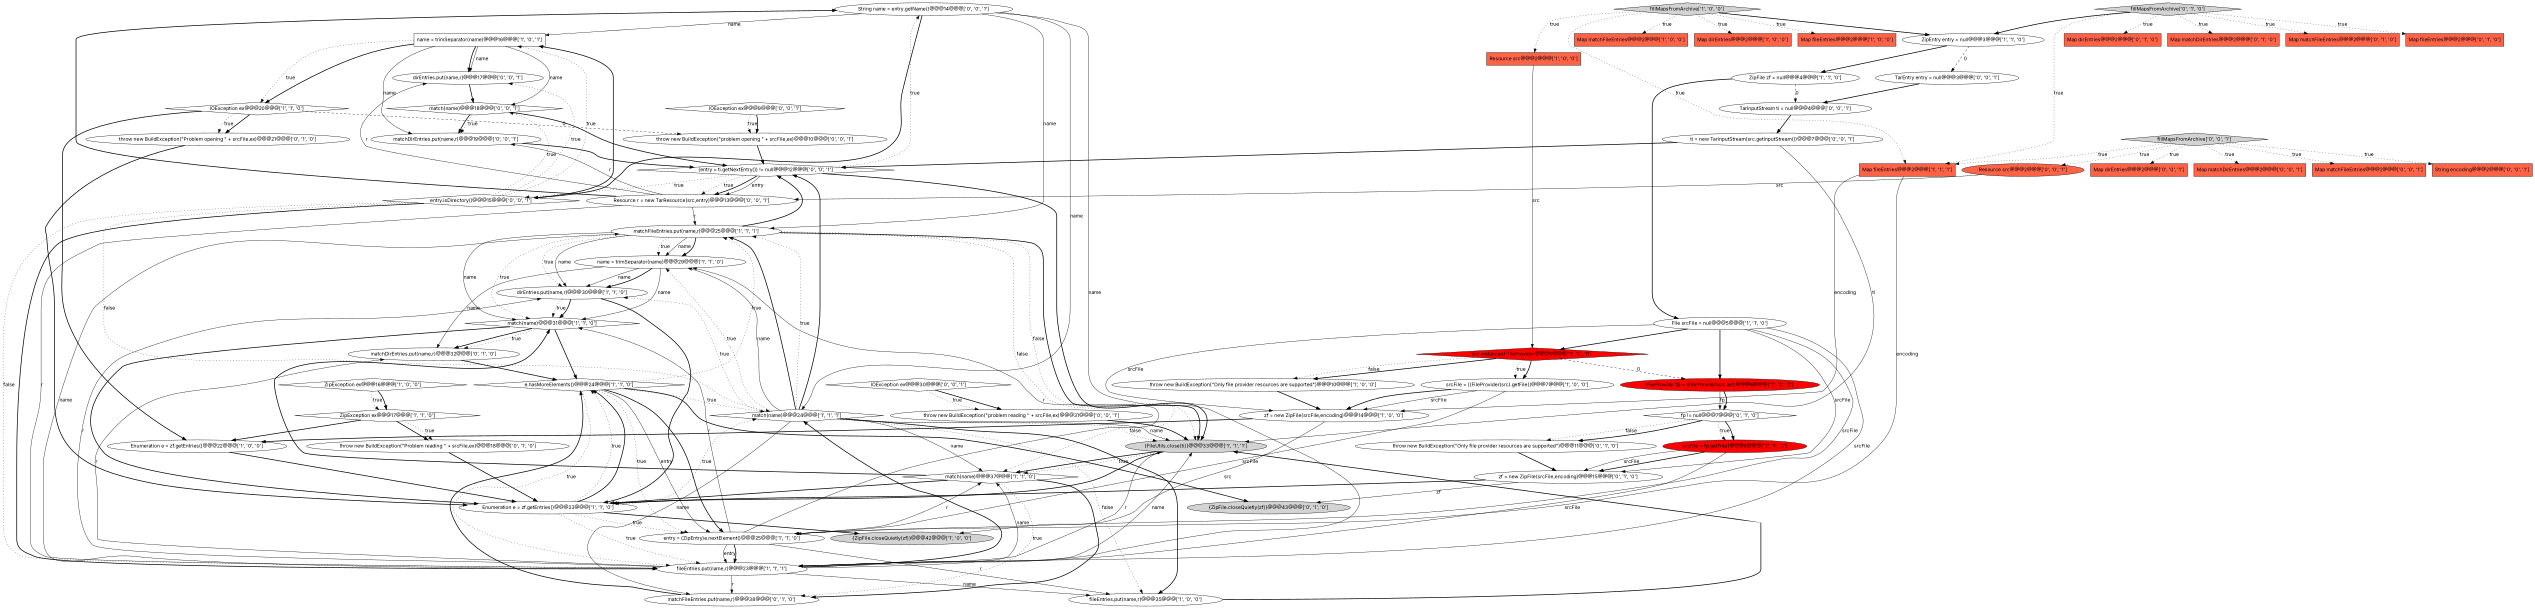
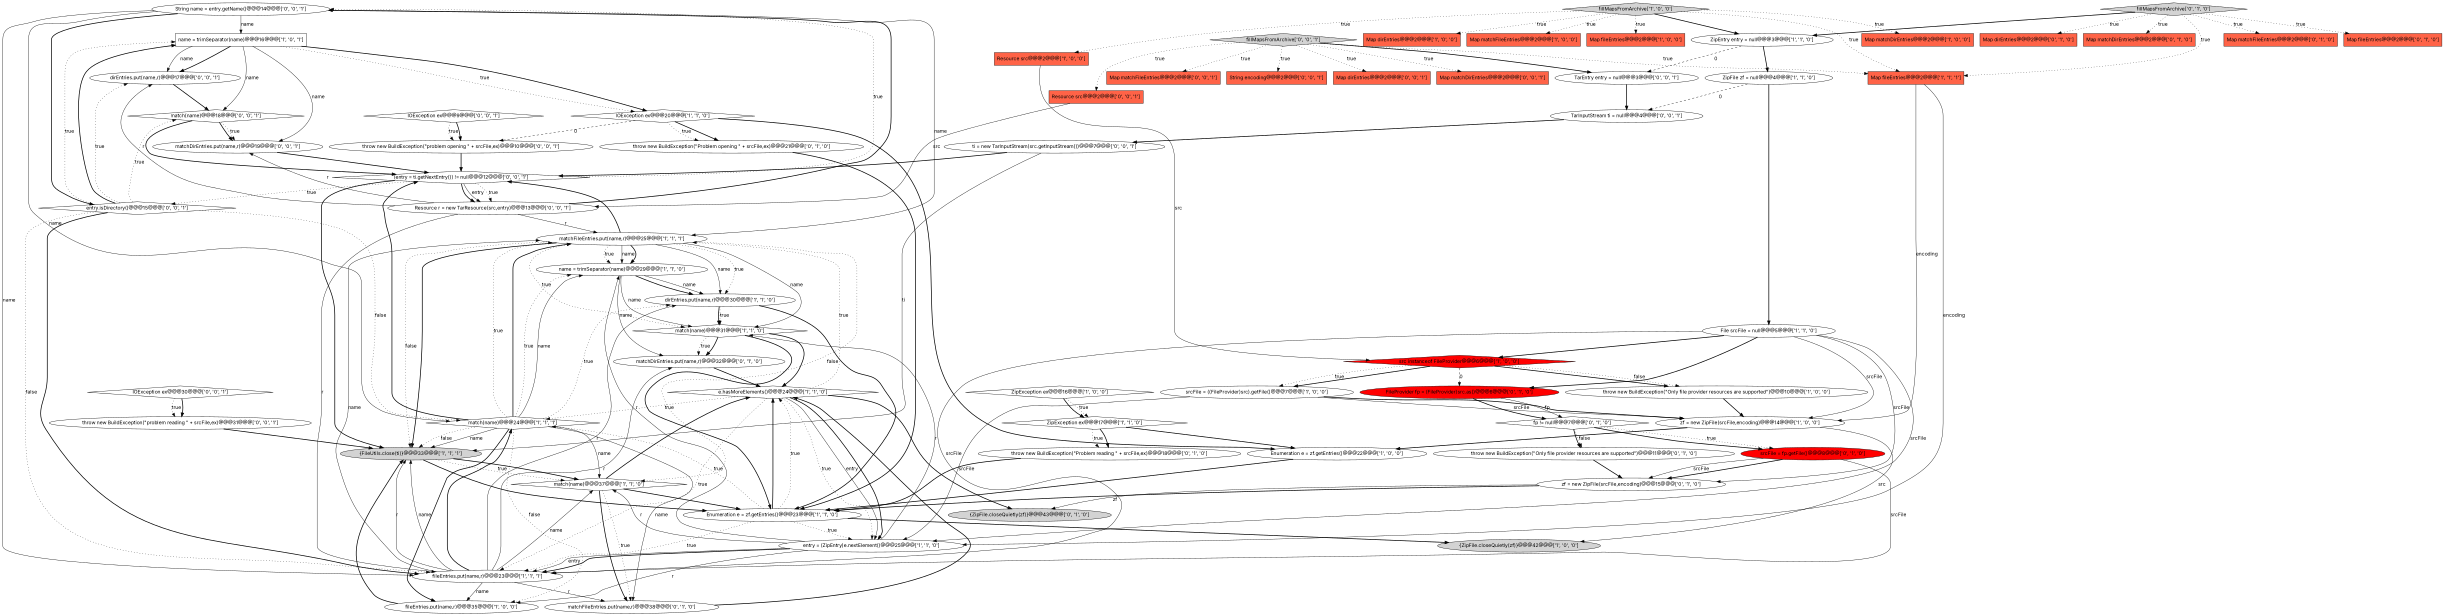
node "Map matchDirEntries@@@2@@@['1', '0', '0']": added
edge "fillMapsFromArchive['0', '0', '1']" -> "TarEntry entry = null@@@3@@@['0', '0', '1']": added
node "Resource src@@@2@@@['0', '0', '1']": shape ellipse -> box
edge "match(name)@@@37@@@['1', '1', '0']" -> "match(name)@@@31@@@['1', '1', '0']": now "match(name)@@@37@@@['1', '1', '0']" -> "e.hasMoreElements()@@@24@@@['1', '1', '0']"
